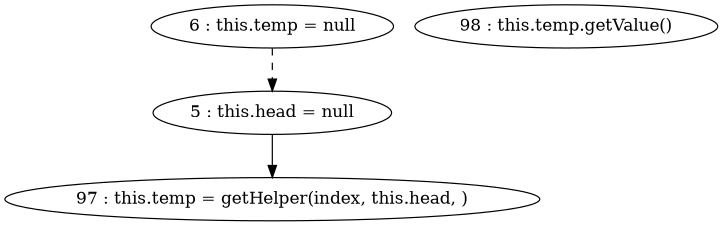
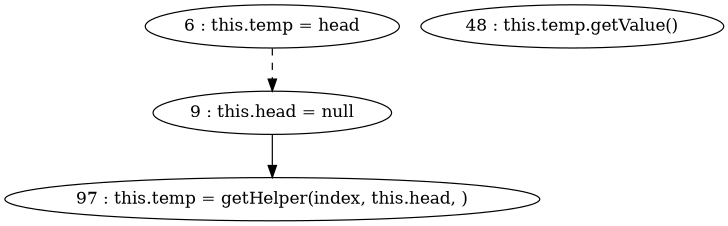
node "6 : this.temp = null": label "6 : this.temp = null" -> "6 : this.temp = head"
node "98 : this.temp.getValue()": label "98 : this.temp.getValue()" -> "48 : this.temp.getValue()"
node "5 : this.head = null": label "5 : this.head = null" -> "9 : this.head = null"
